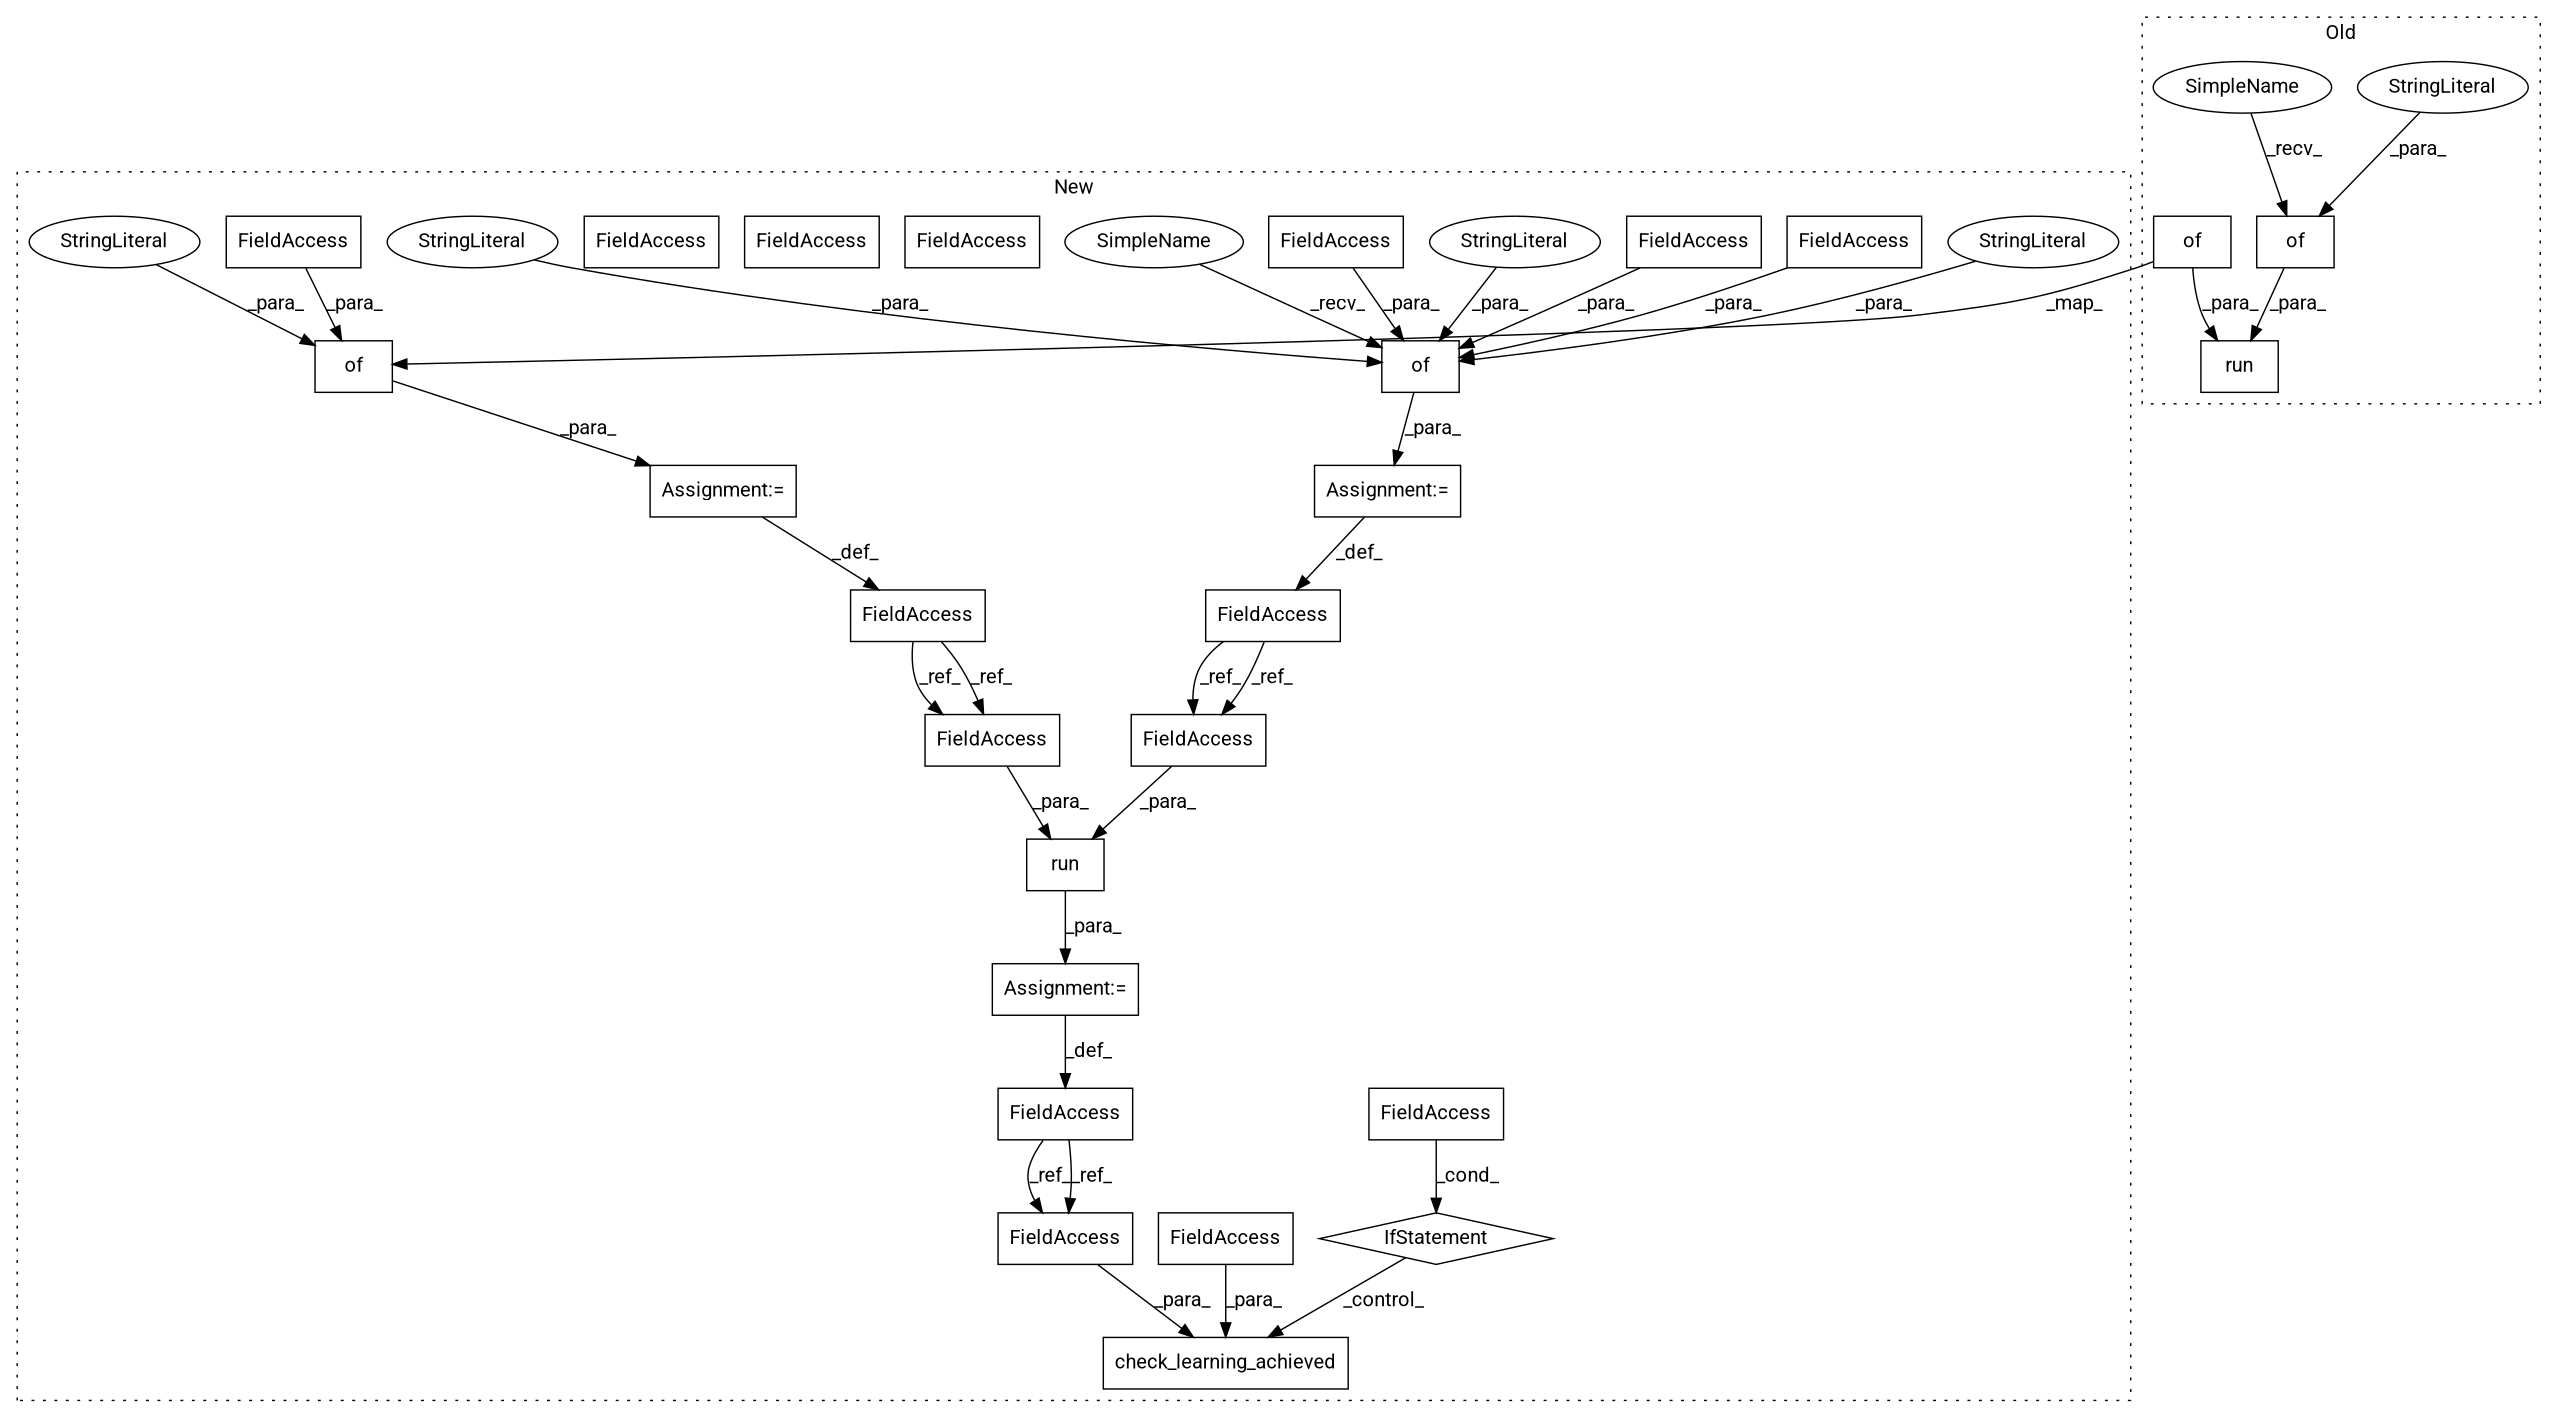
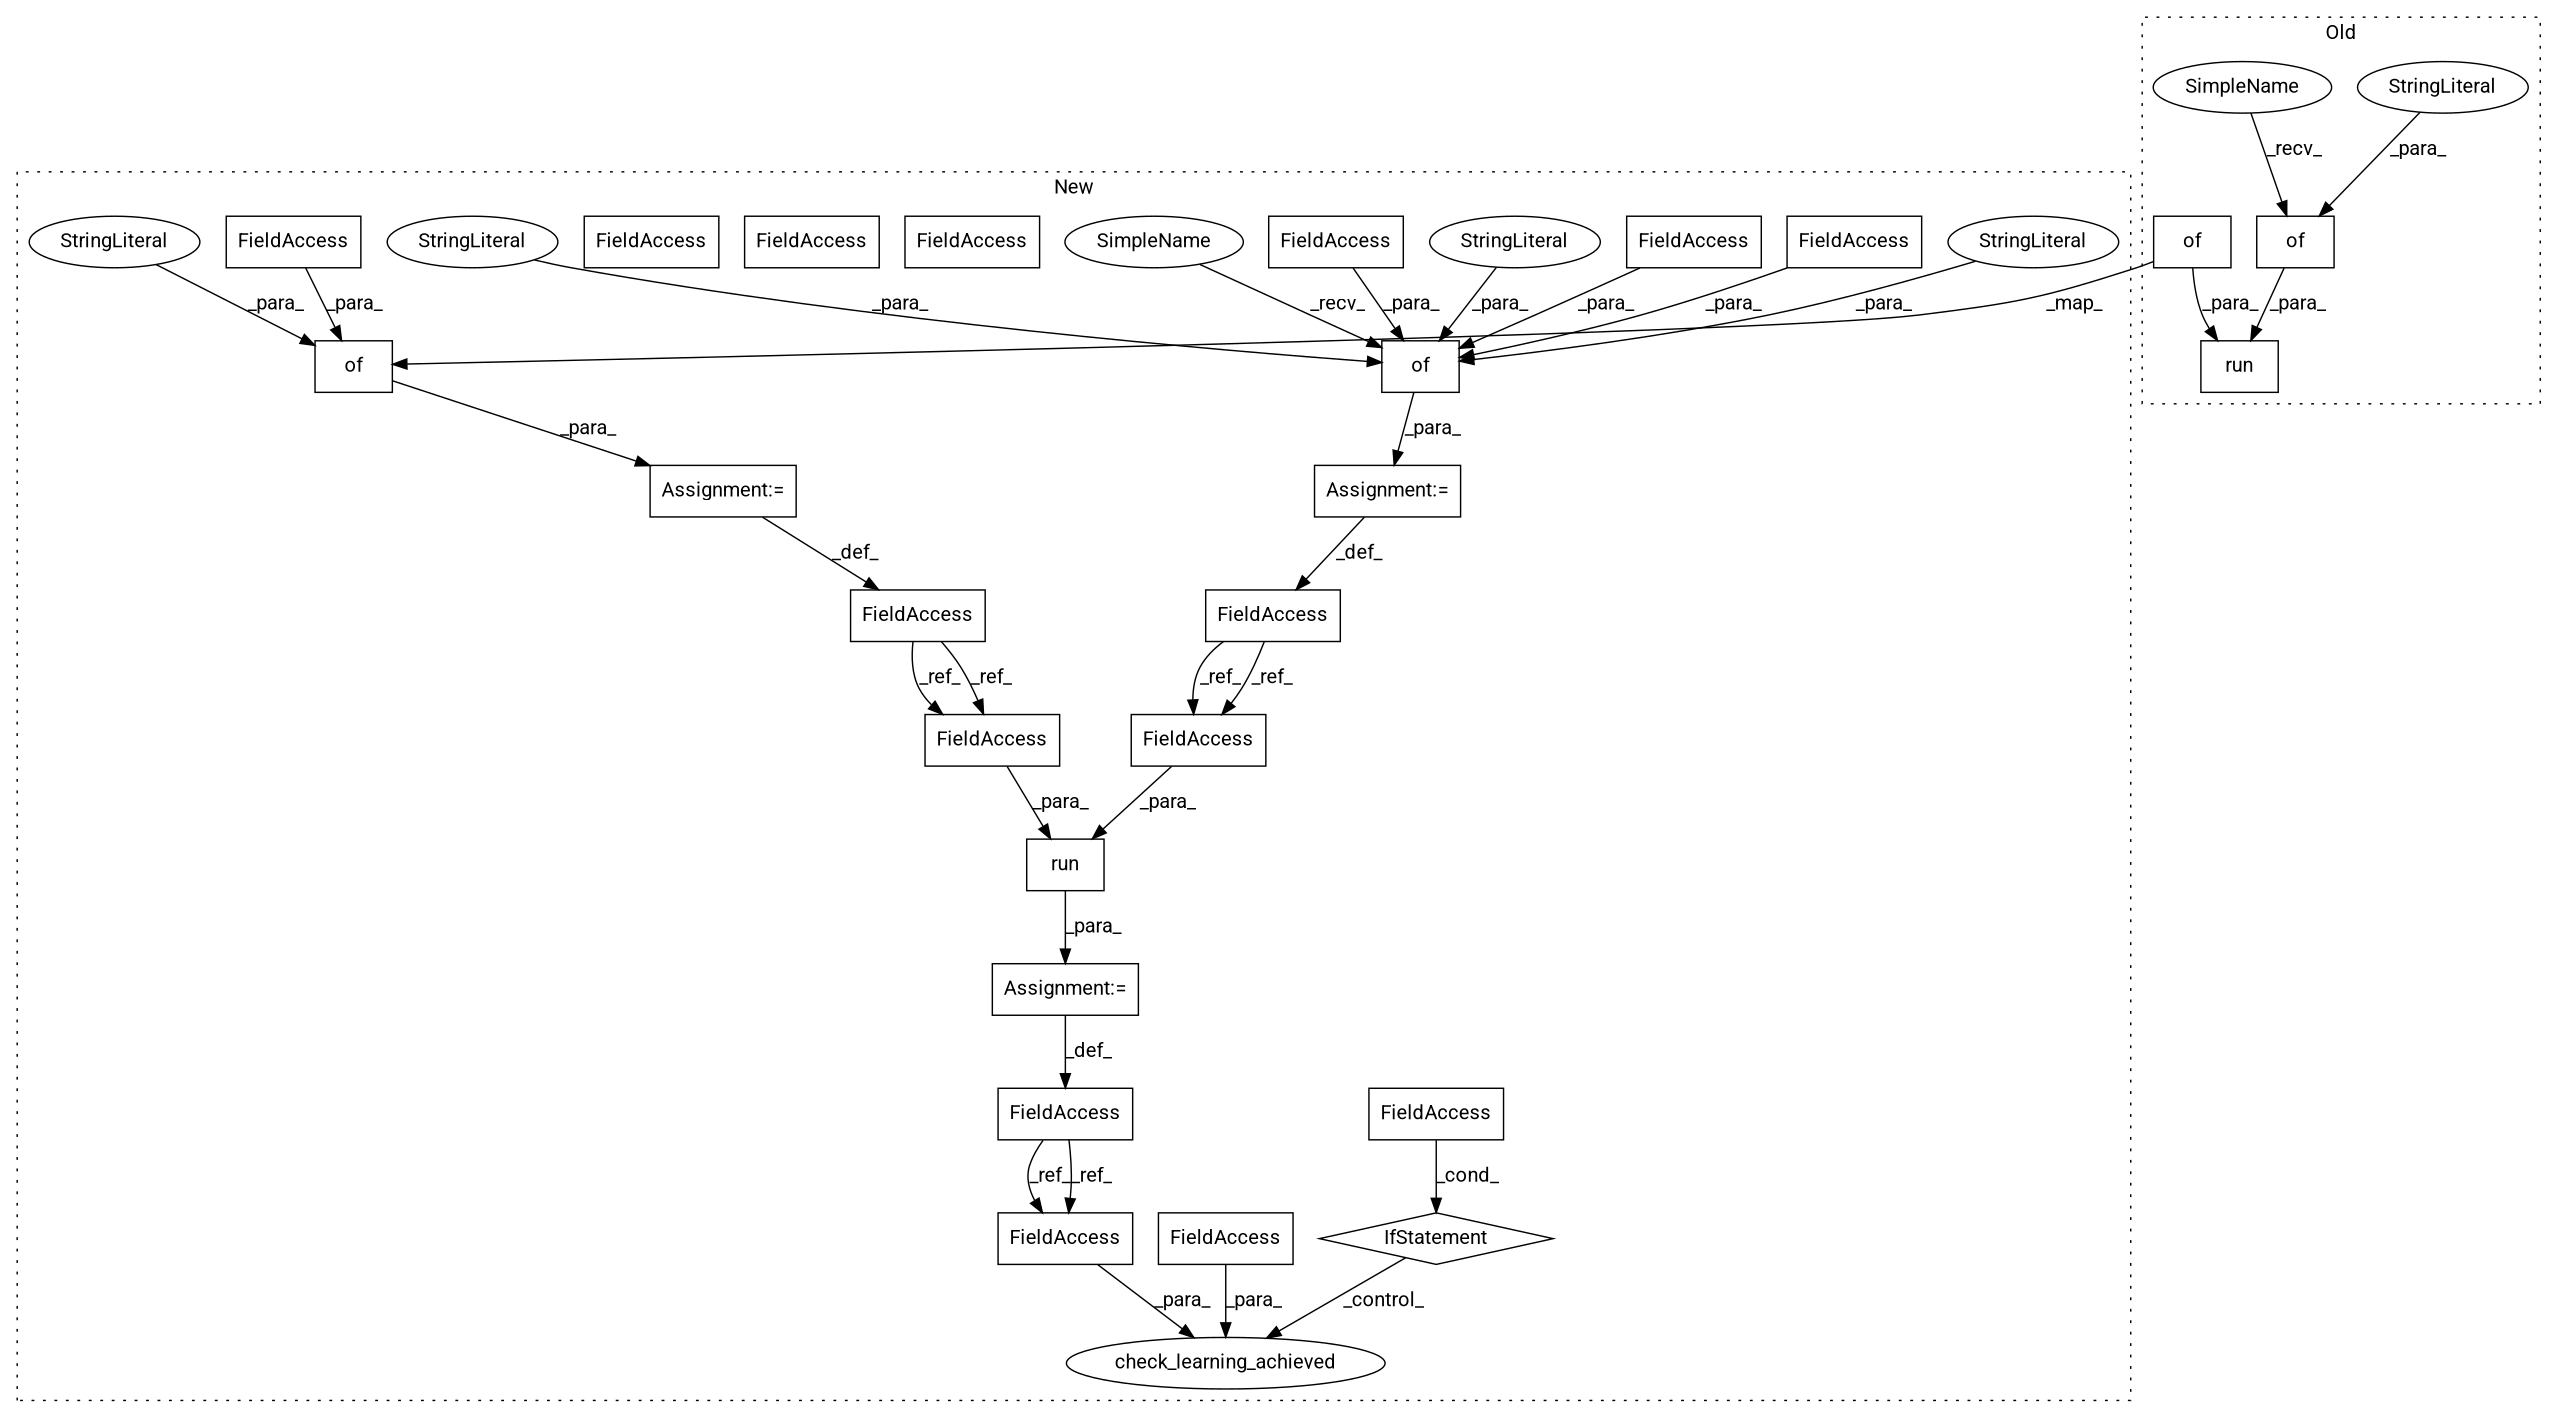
node "check_learning_achieved": shape box -> ellipse
